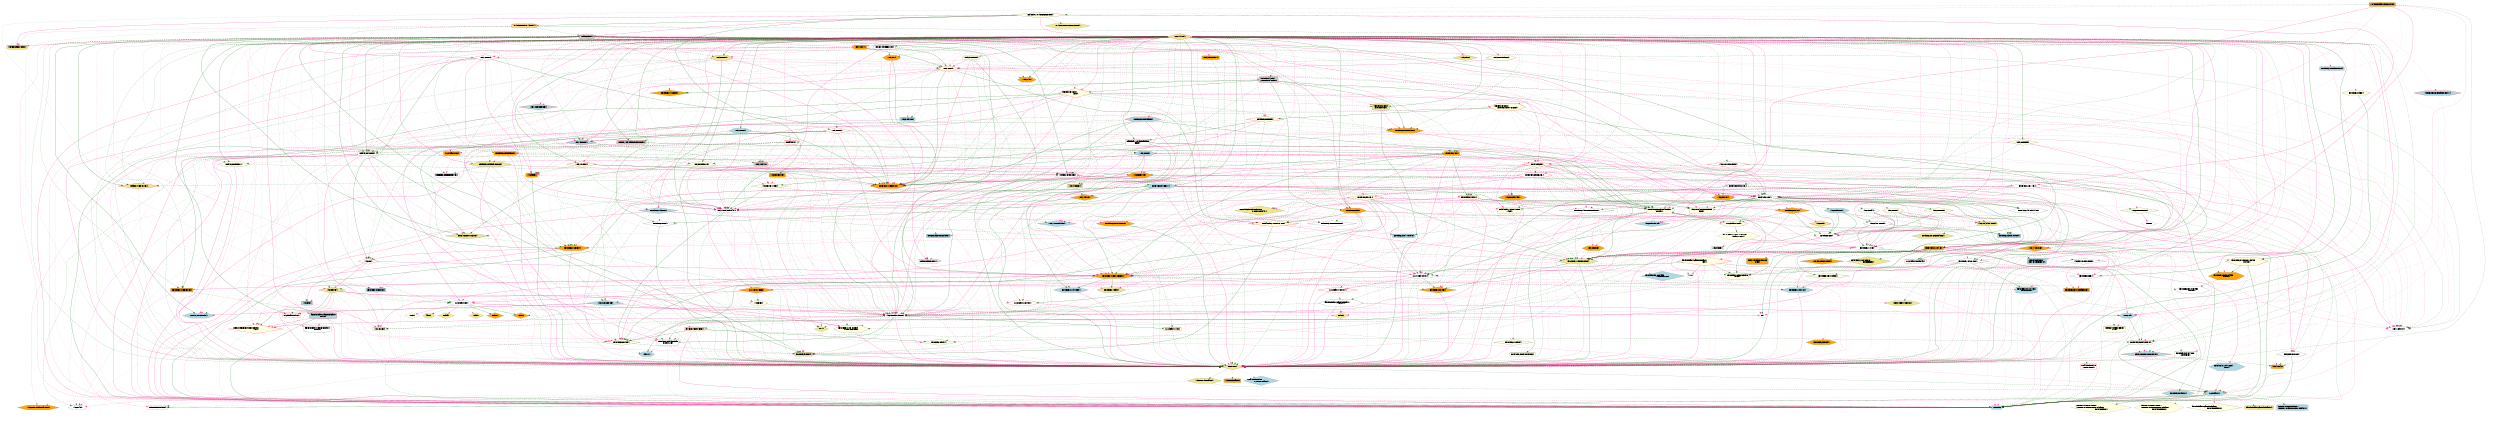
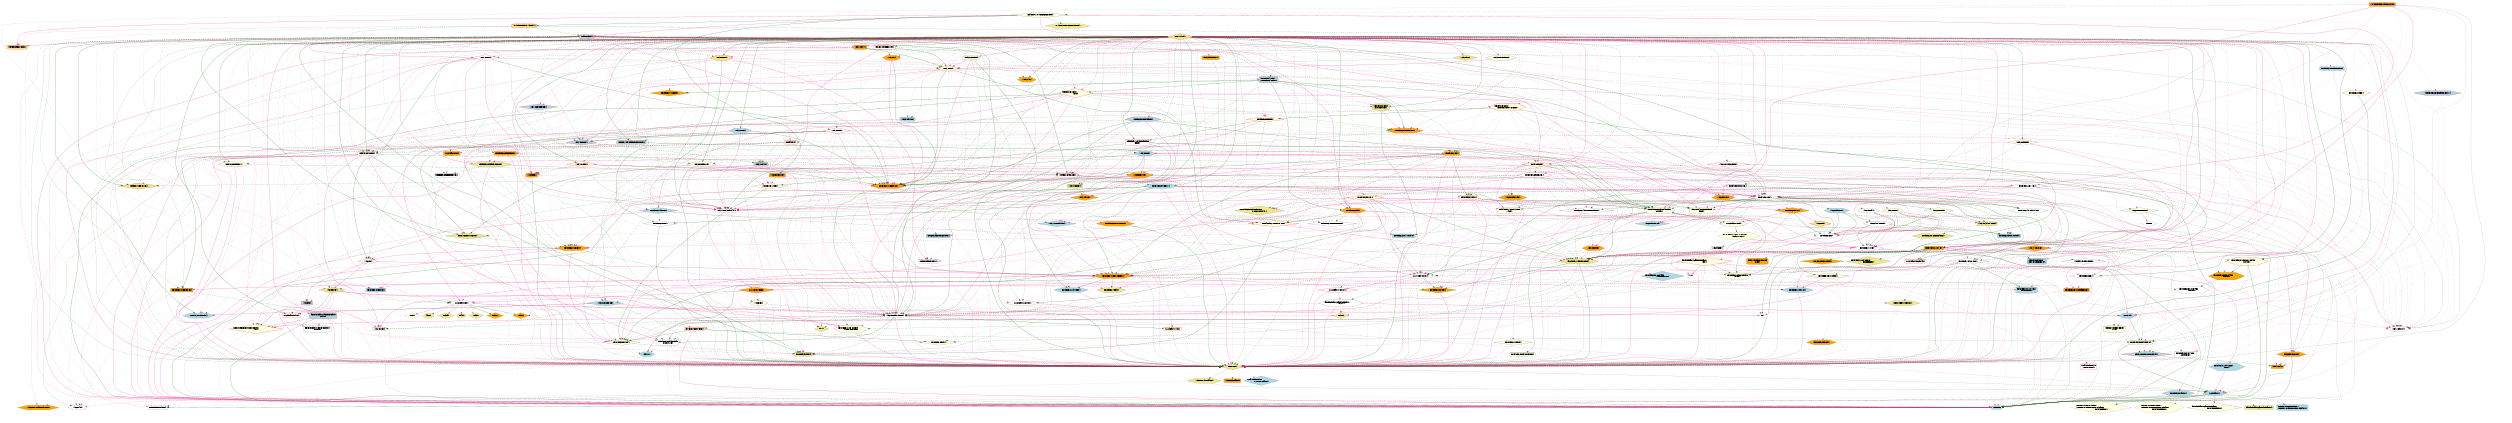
edge "CoreMinimal.h" -> "HAL/PlatformMath.h": now "CoreMinimal.h" -> "Containers/ContainerElement TypeCompatibility.h"
node "stdlib.h": added
node "Traits/ElementType.h": fillcolor white -> orange
